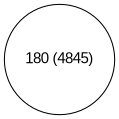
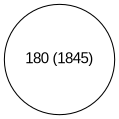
node "180 (4845)": label "180 (4845)" -> "180 (1845)"
